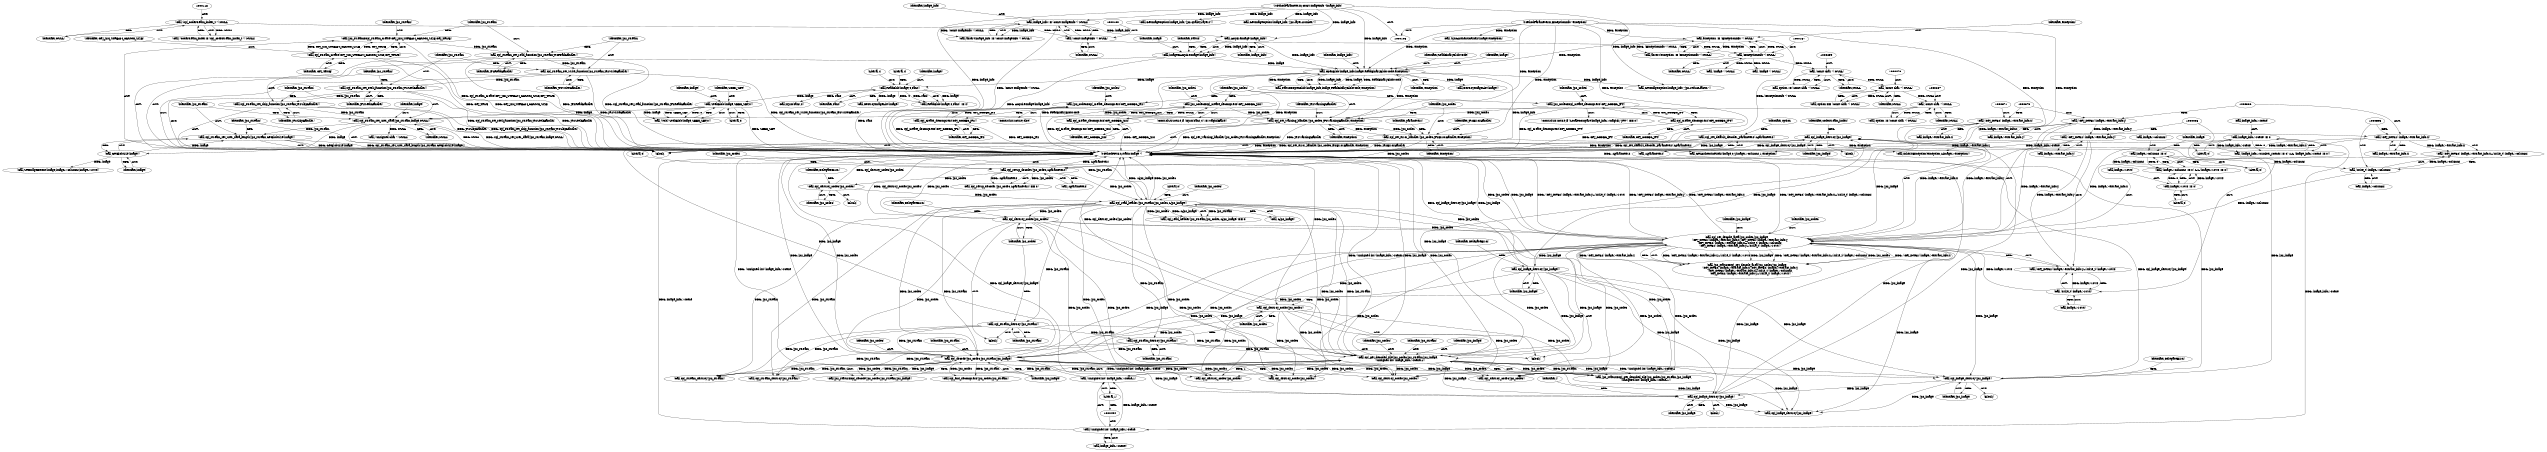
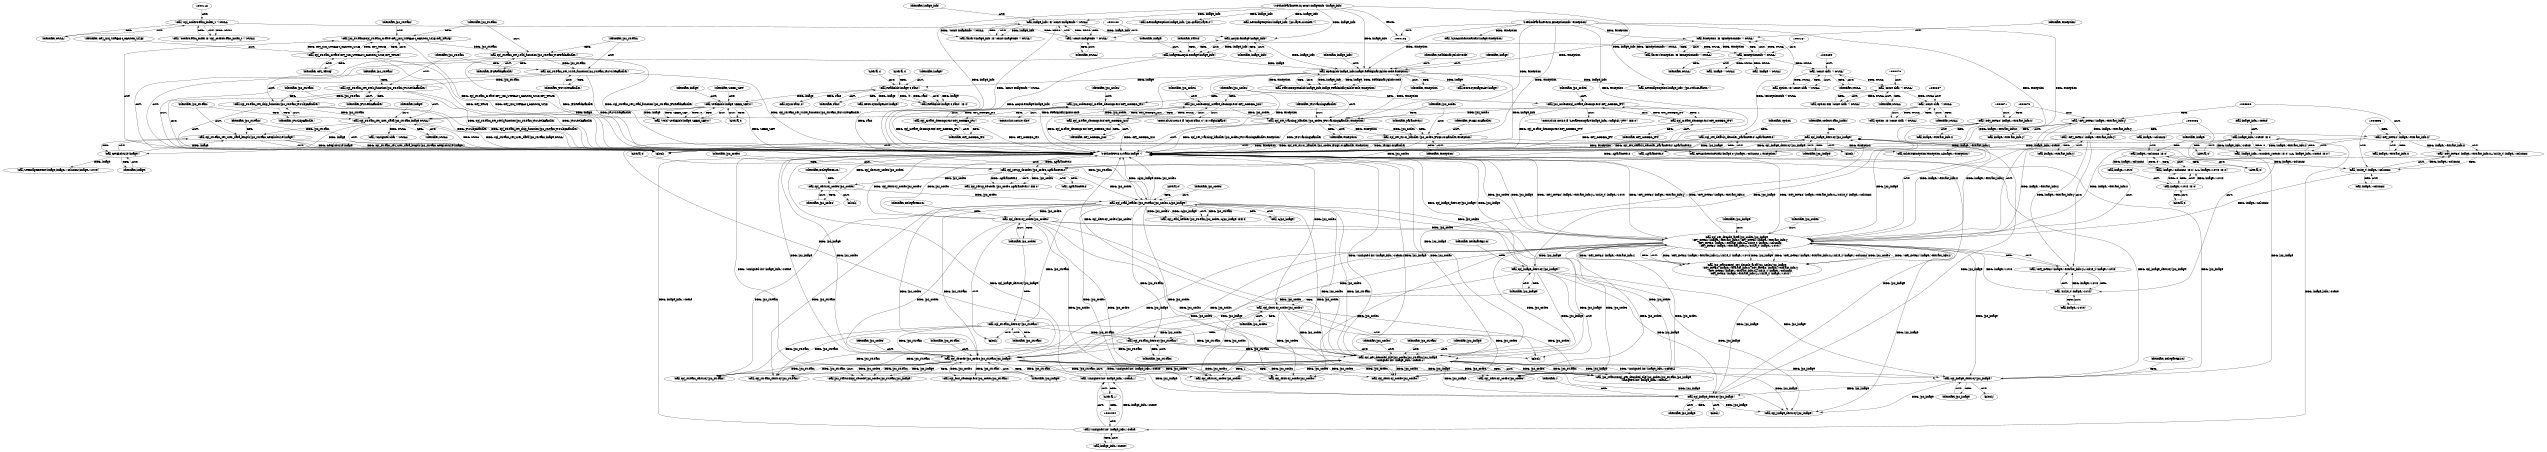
edge "(MethodParameterIn,const ImageInfo *image_info)" -> "1000105": label "AST: " -> "TRUE: "
edge "(Call,jp2_codec=opj_create_decompress(OPJ_CODEC_JPT))" -> "(Call,opj_create_decompress(OPJ_CODEC_JPT))": label "CFG: " -> "DDG: 1"
edge "(Call,opj_setup_decoder(jp2_codec,&parameters))" -> "(MethodReturn,static Image *)": reversed
